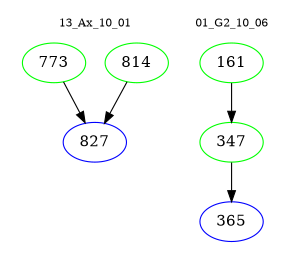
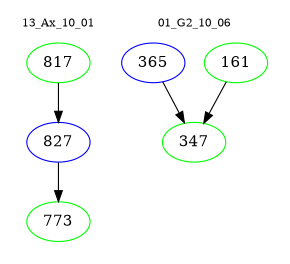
node "814": label "814" -> "817"
edge "773" -> "827": reversed
edge "347" -> "365": reversed
